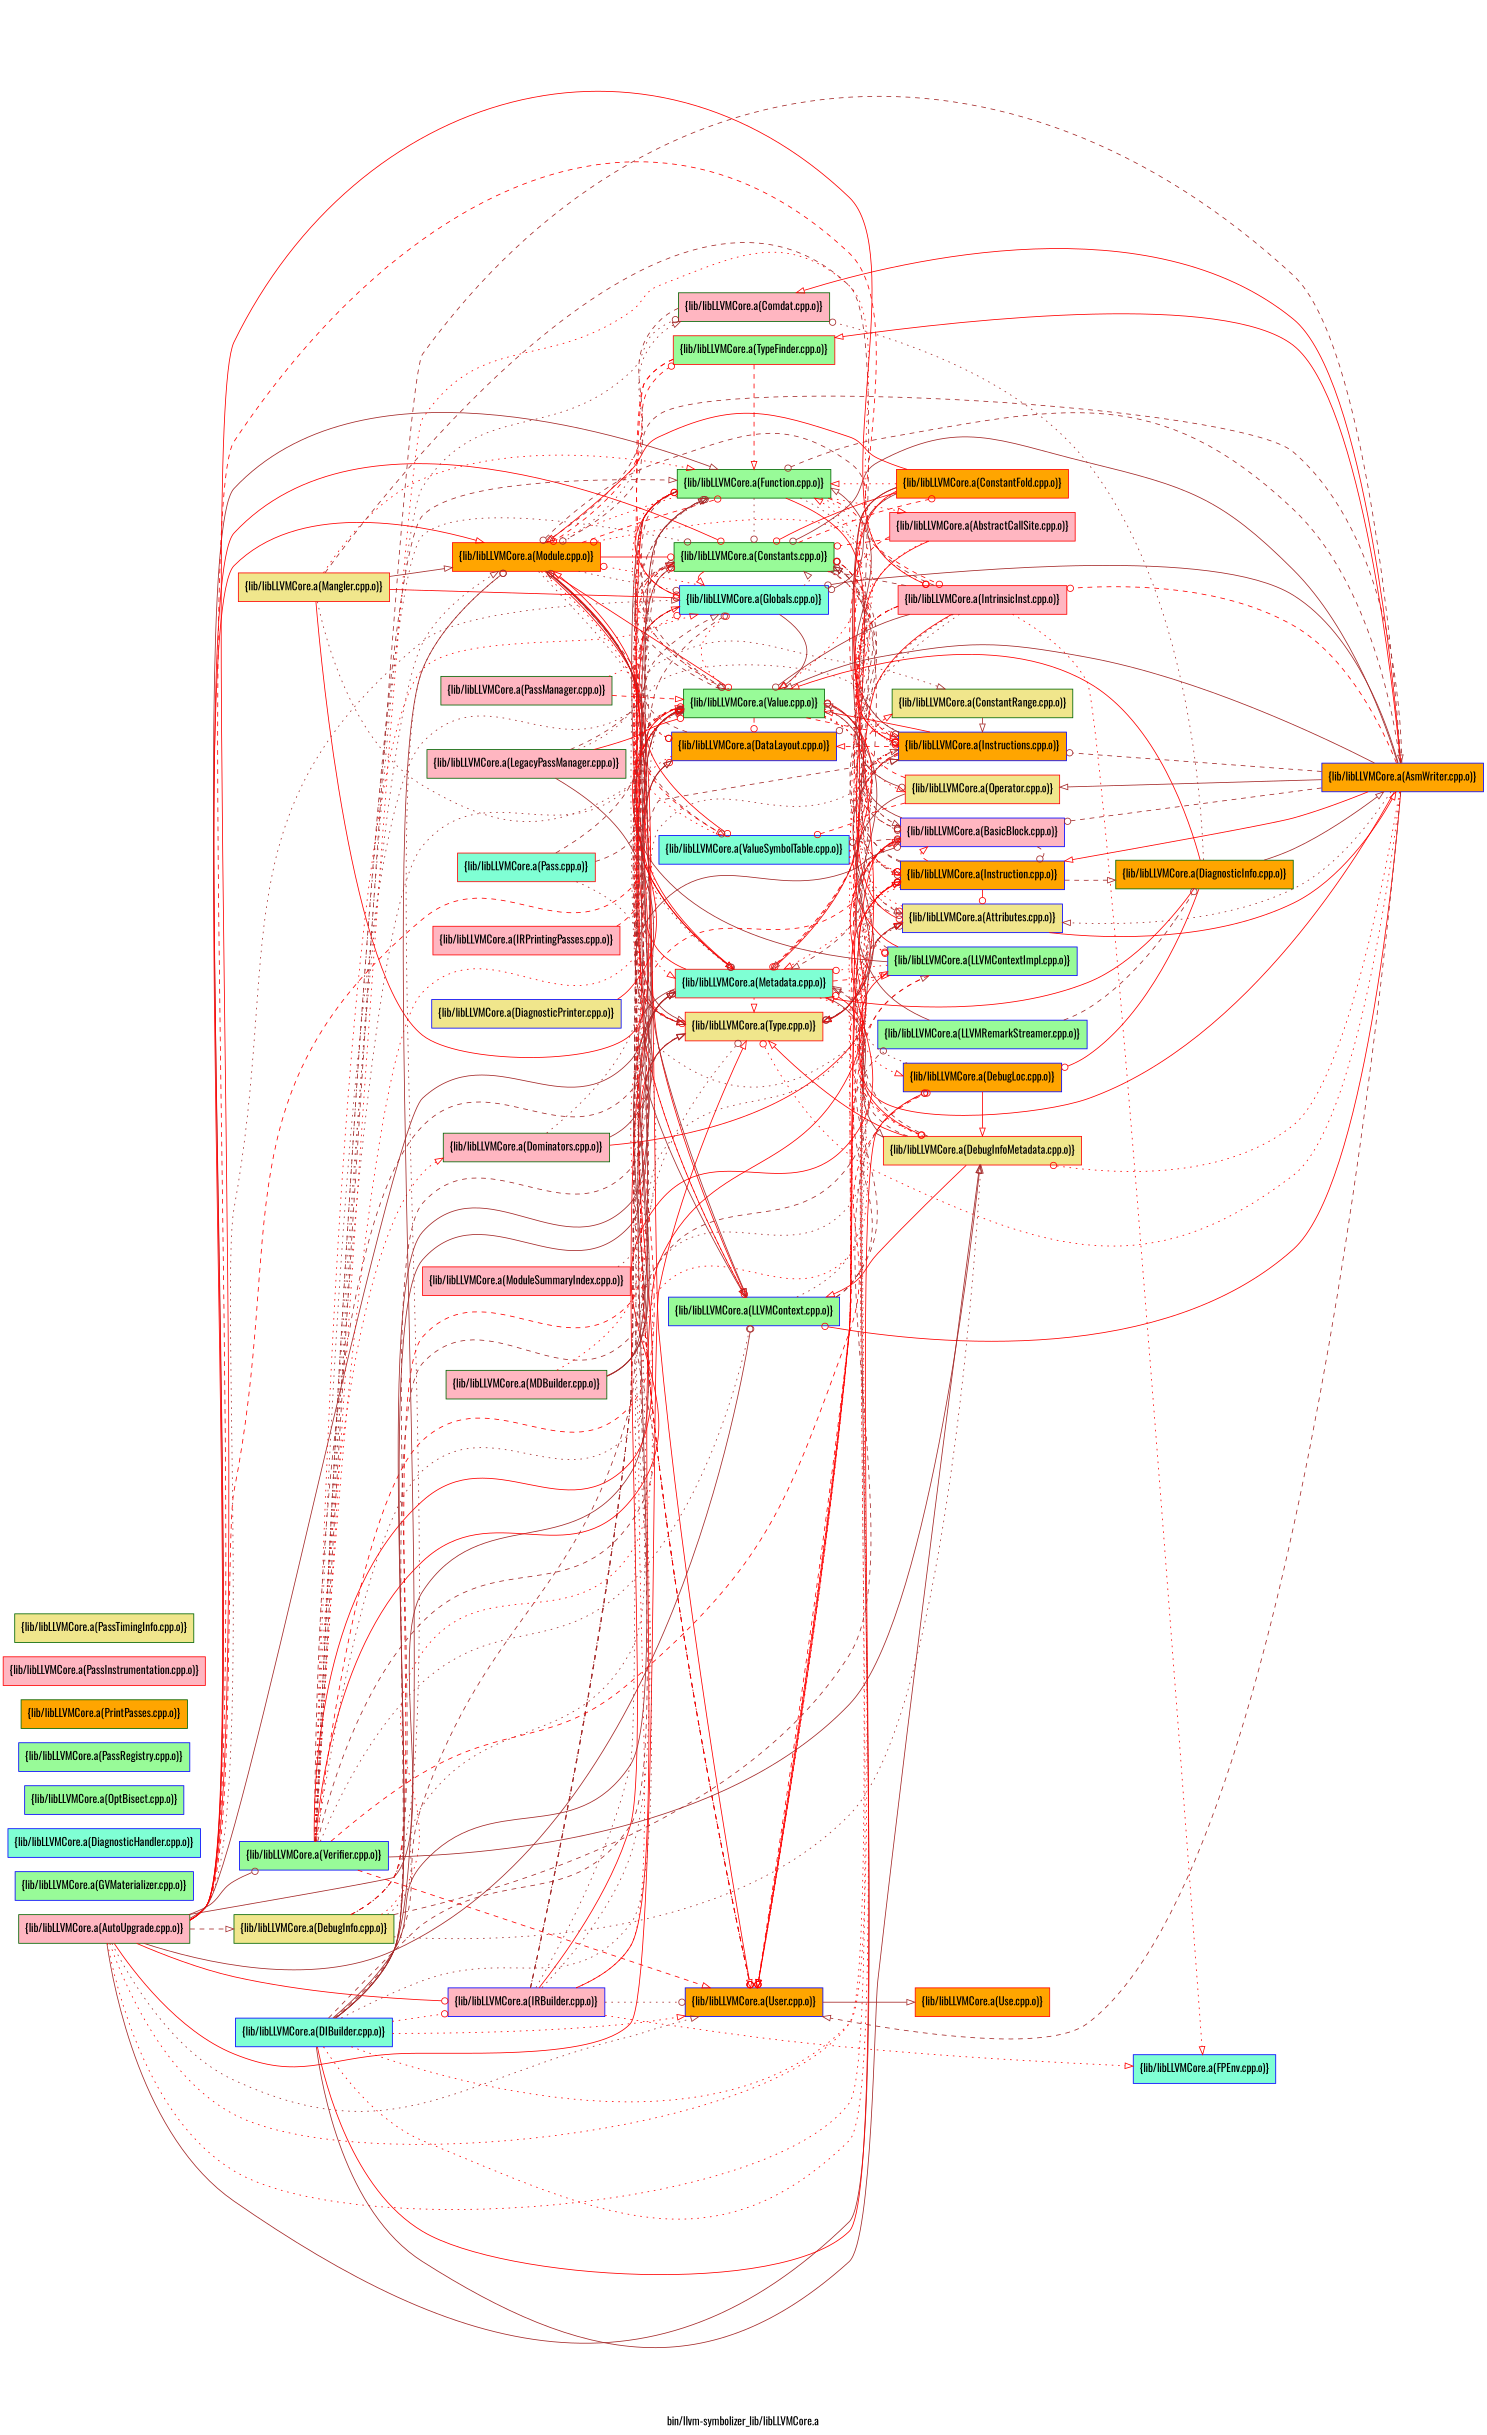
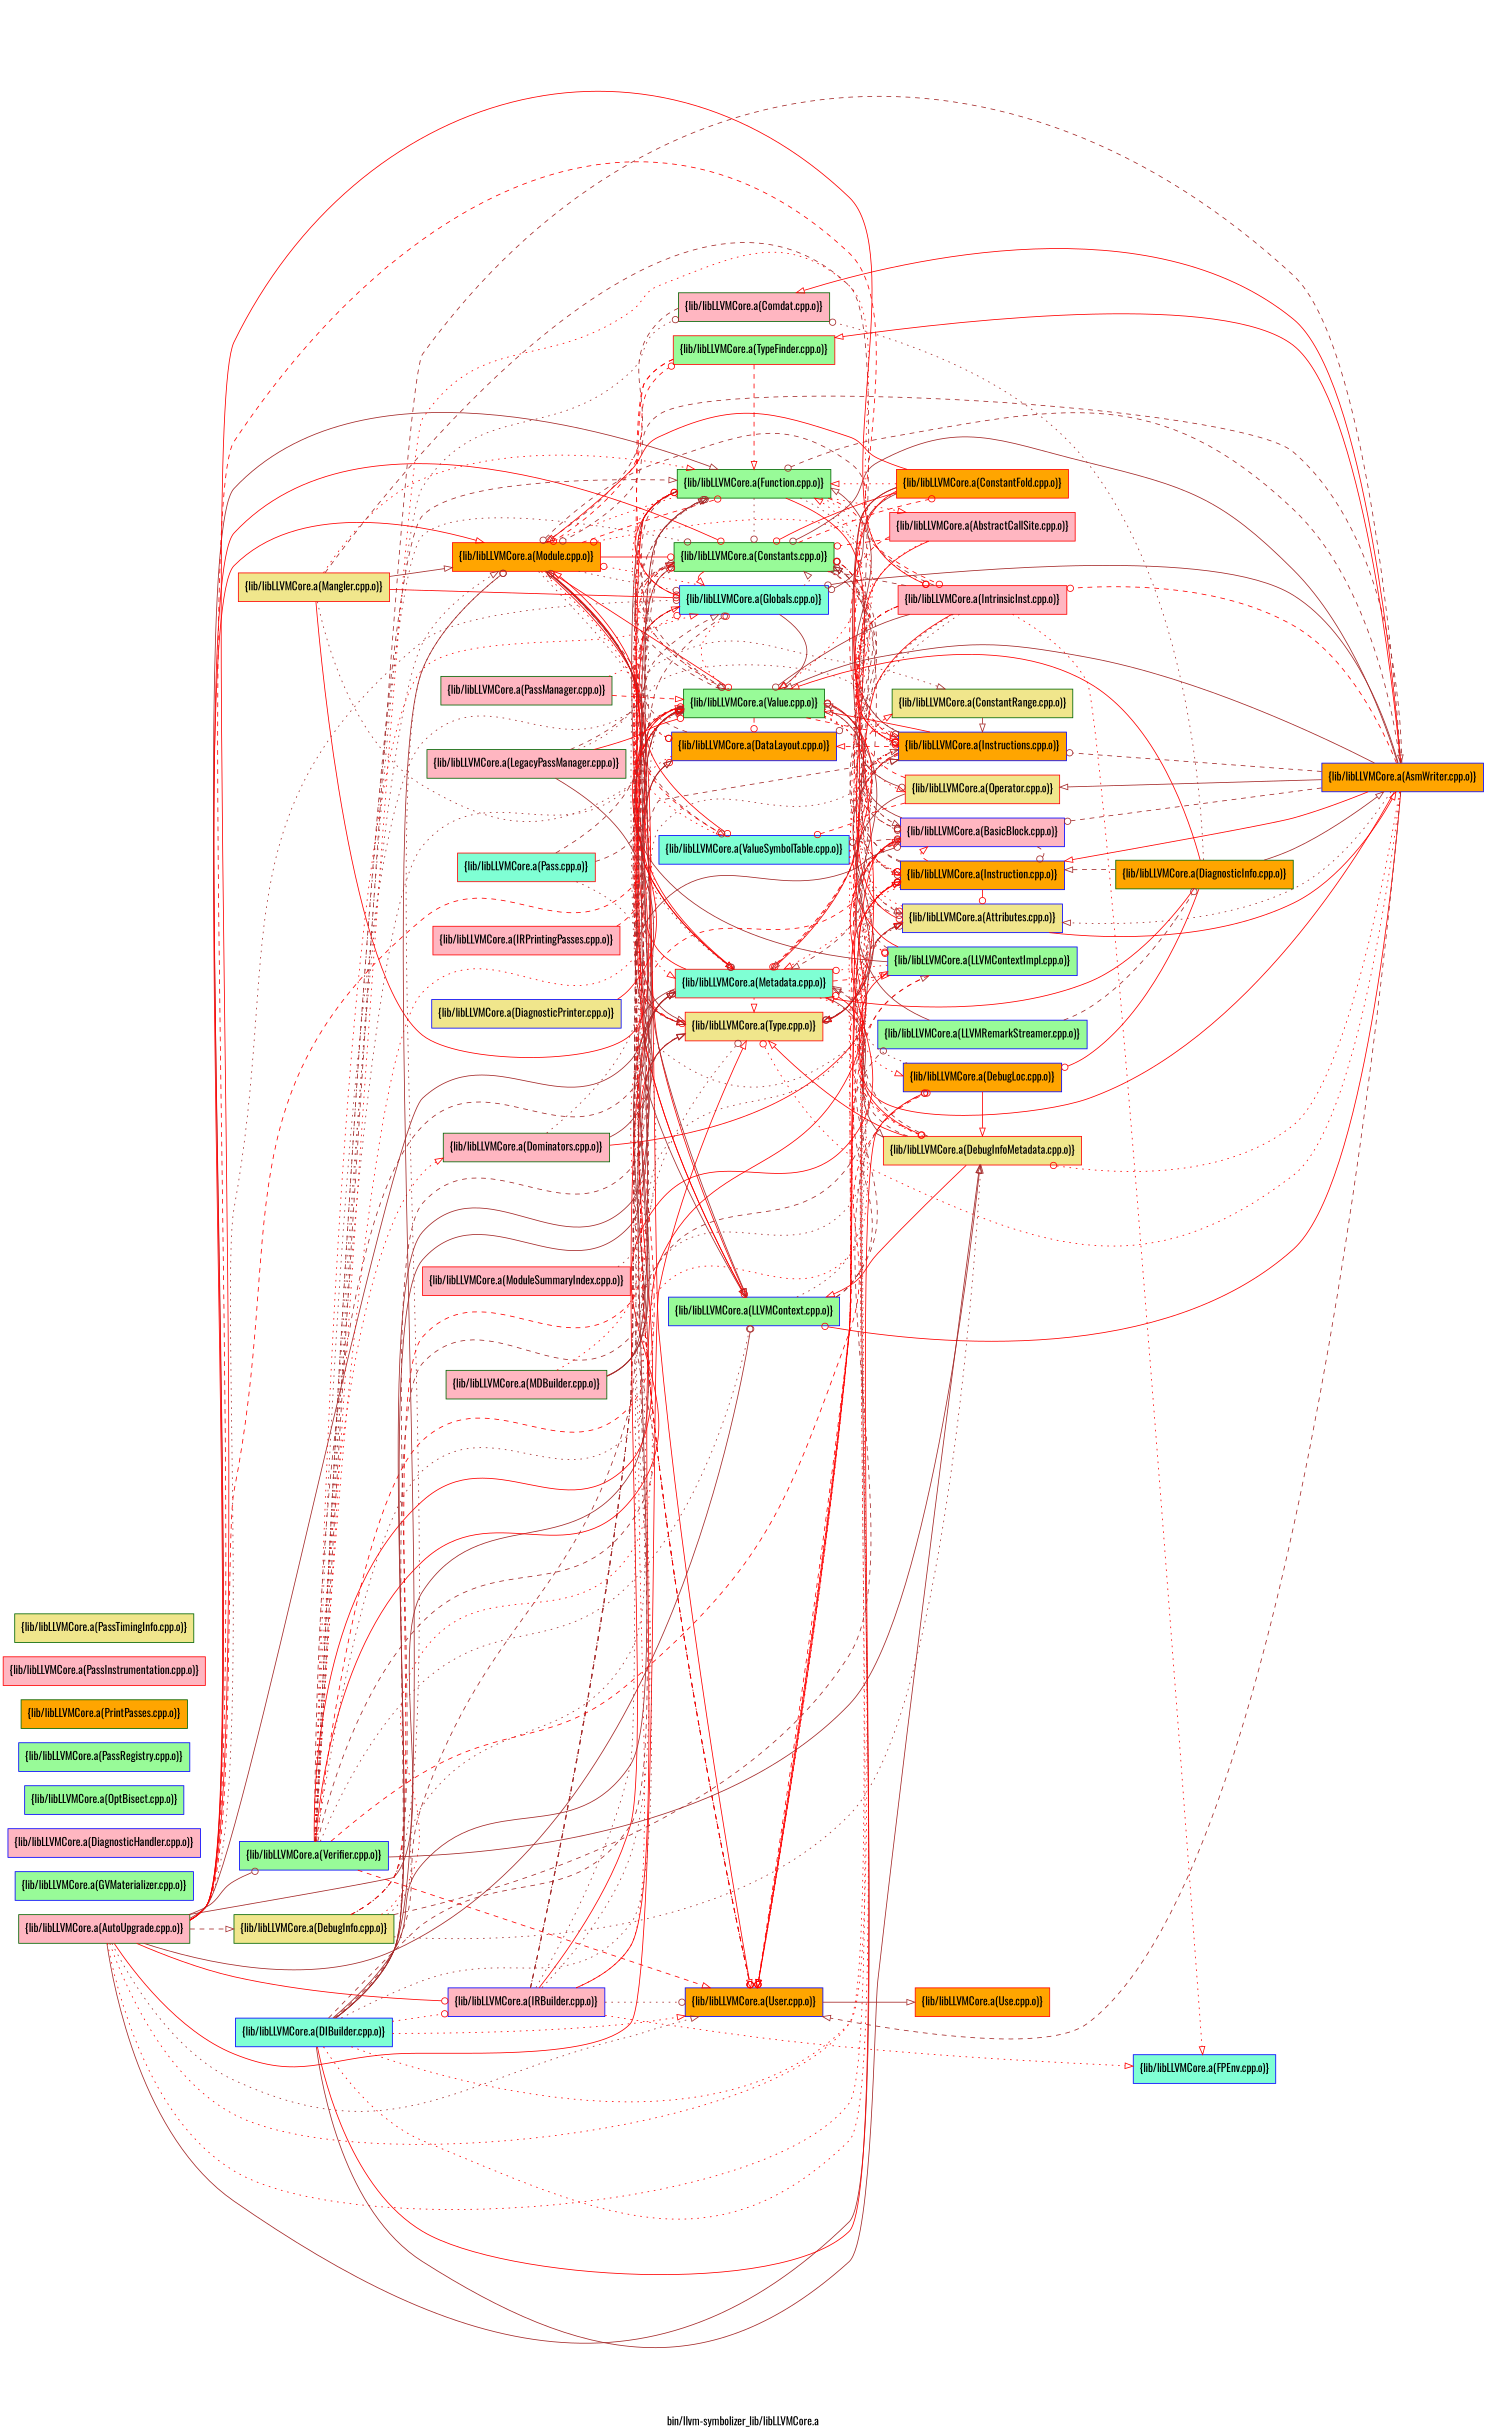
edge "{lib/libLLVMCore.a(Module.cpp.o)}" -> "{lib/libLLVMCore.a(Comdat.cpp.o)}": removed
edge "{lib/libLLVMCore.a(Instruction.cpp.o)}" -> "{lib/libLLVMCore.a(DiagnosticInfo.cpp.o)}": reversed
edge "{lib/libLLVMCore.a(Value.cpp.o)}" -> "{lib/libLLVMCore.a(LLVMContext.cpp.o)}": style dotted -> solid
edge "{lib/libLLVMCore.a(AutoUpgrade.cpp.o)}" -> "{lib/libLLVMCore.a(Globals.cpp.o)}": arrowhead onormal -> odot
node "{lib/libLLVMCore.a(DiagnosticHandler.cpp.o)}": fillcolor aquamarine -> lightpink
